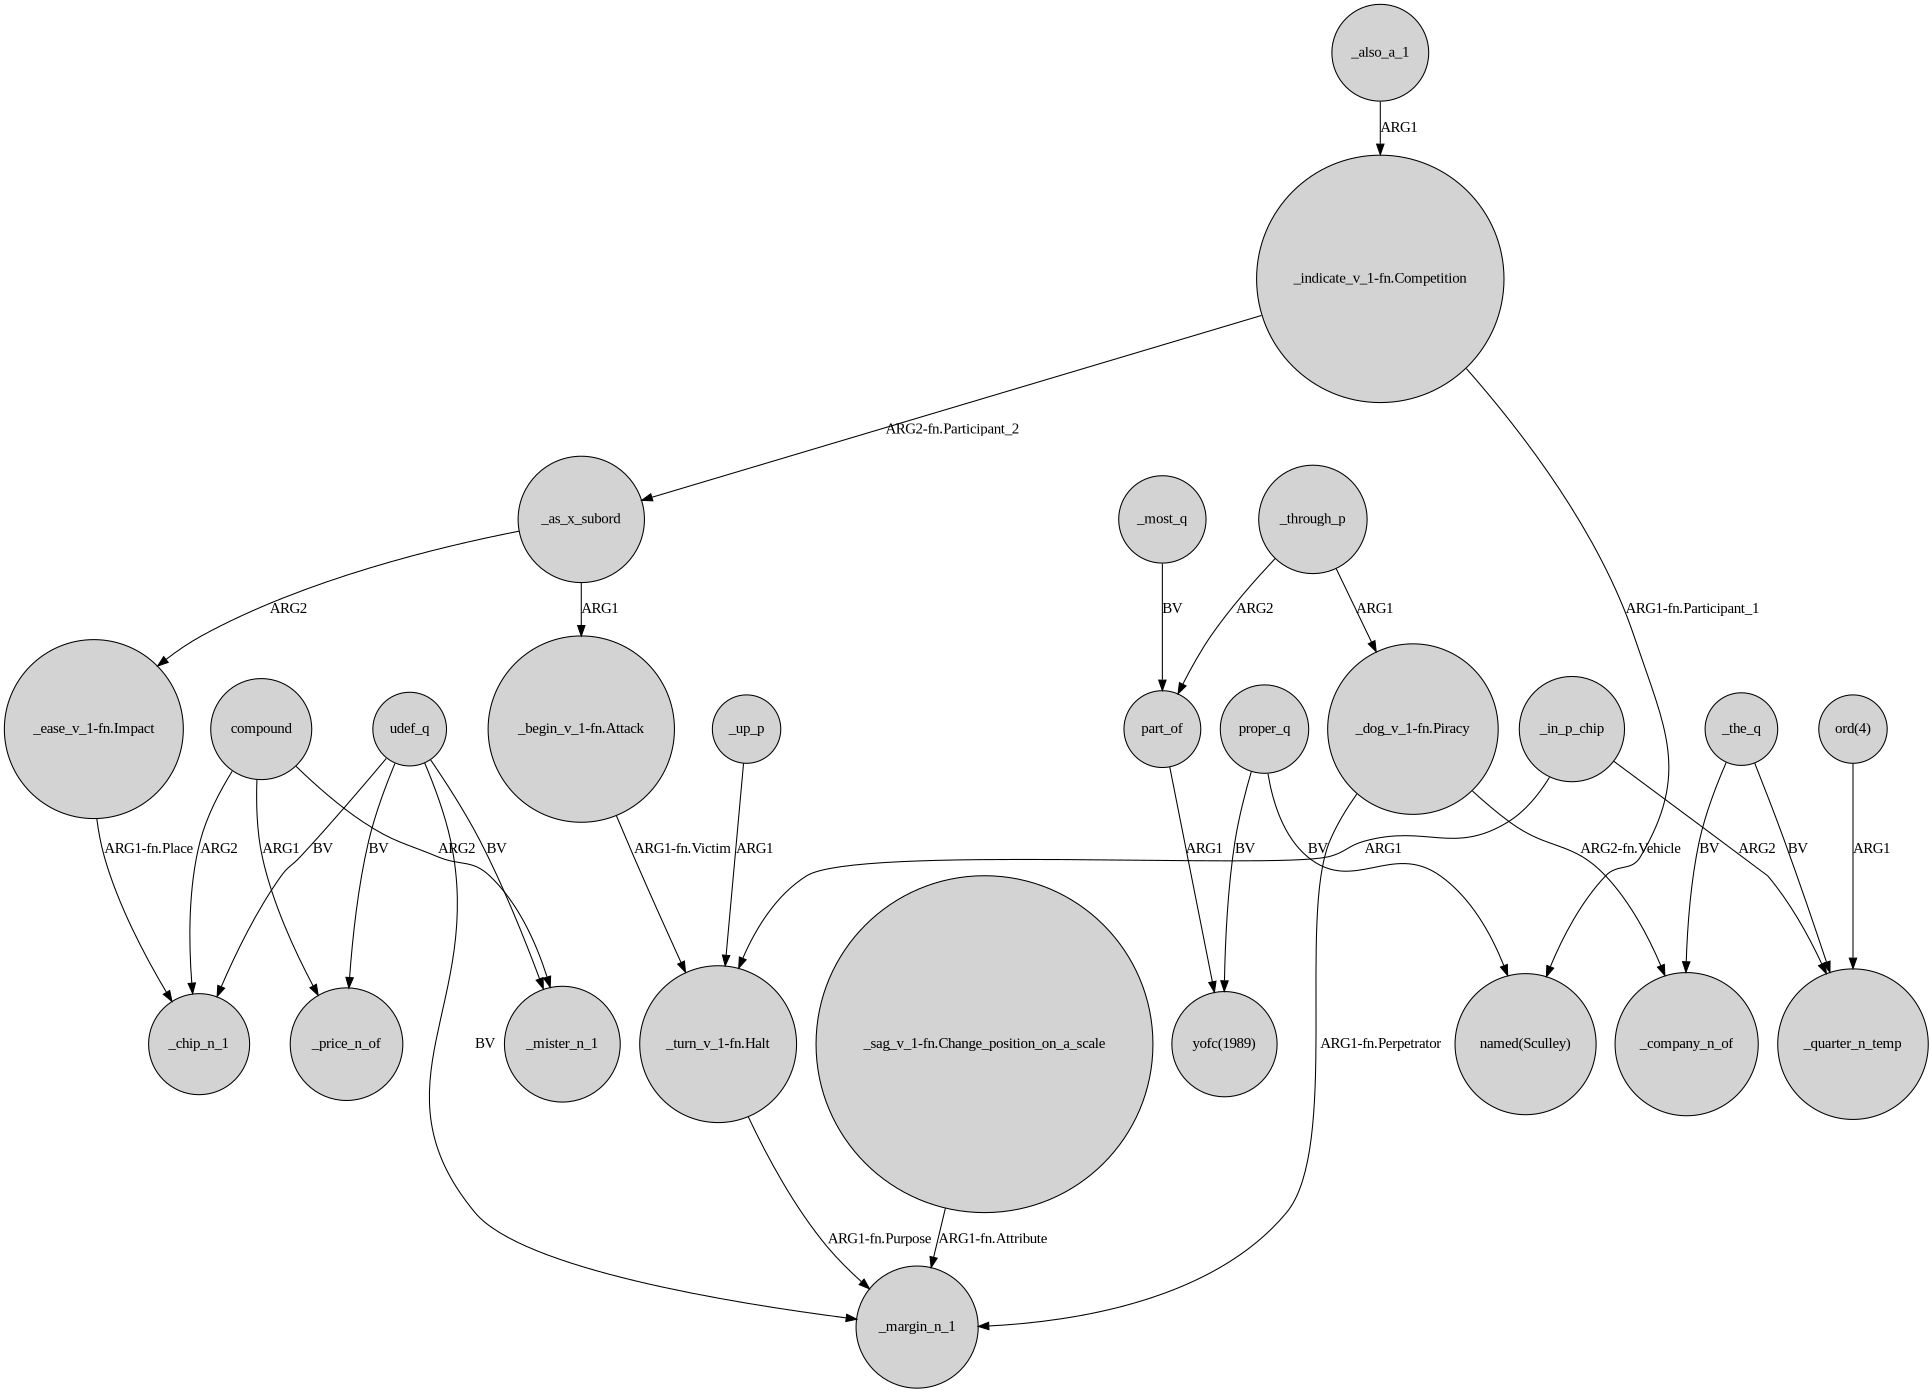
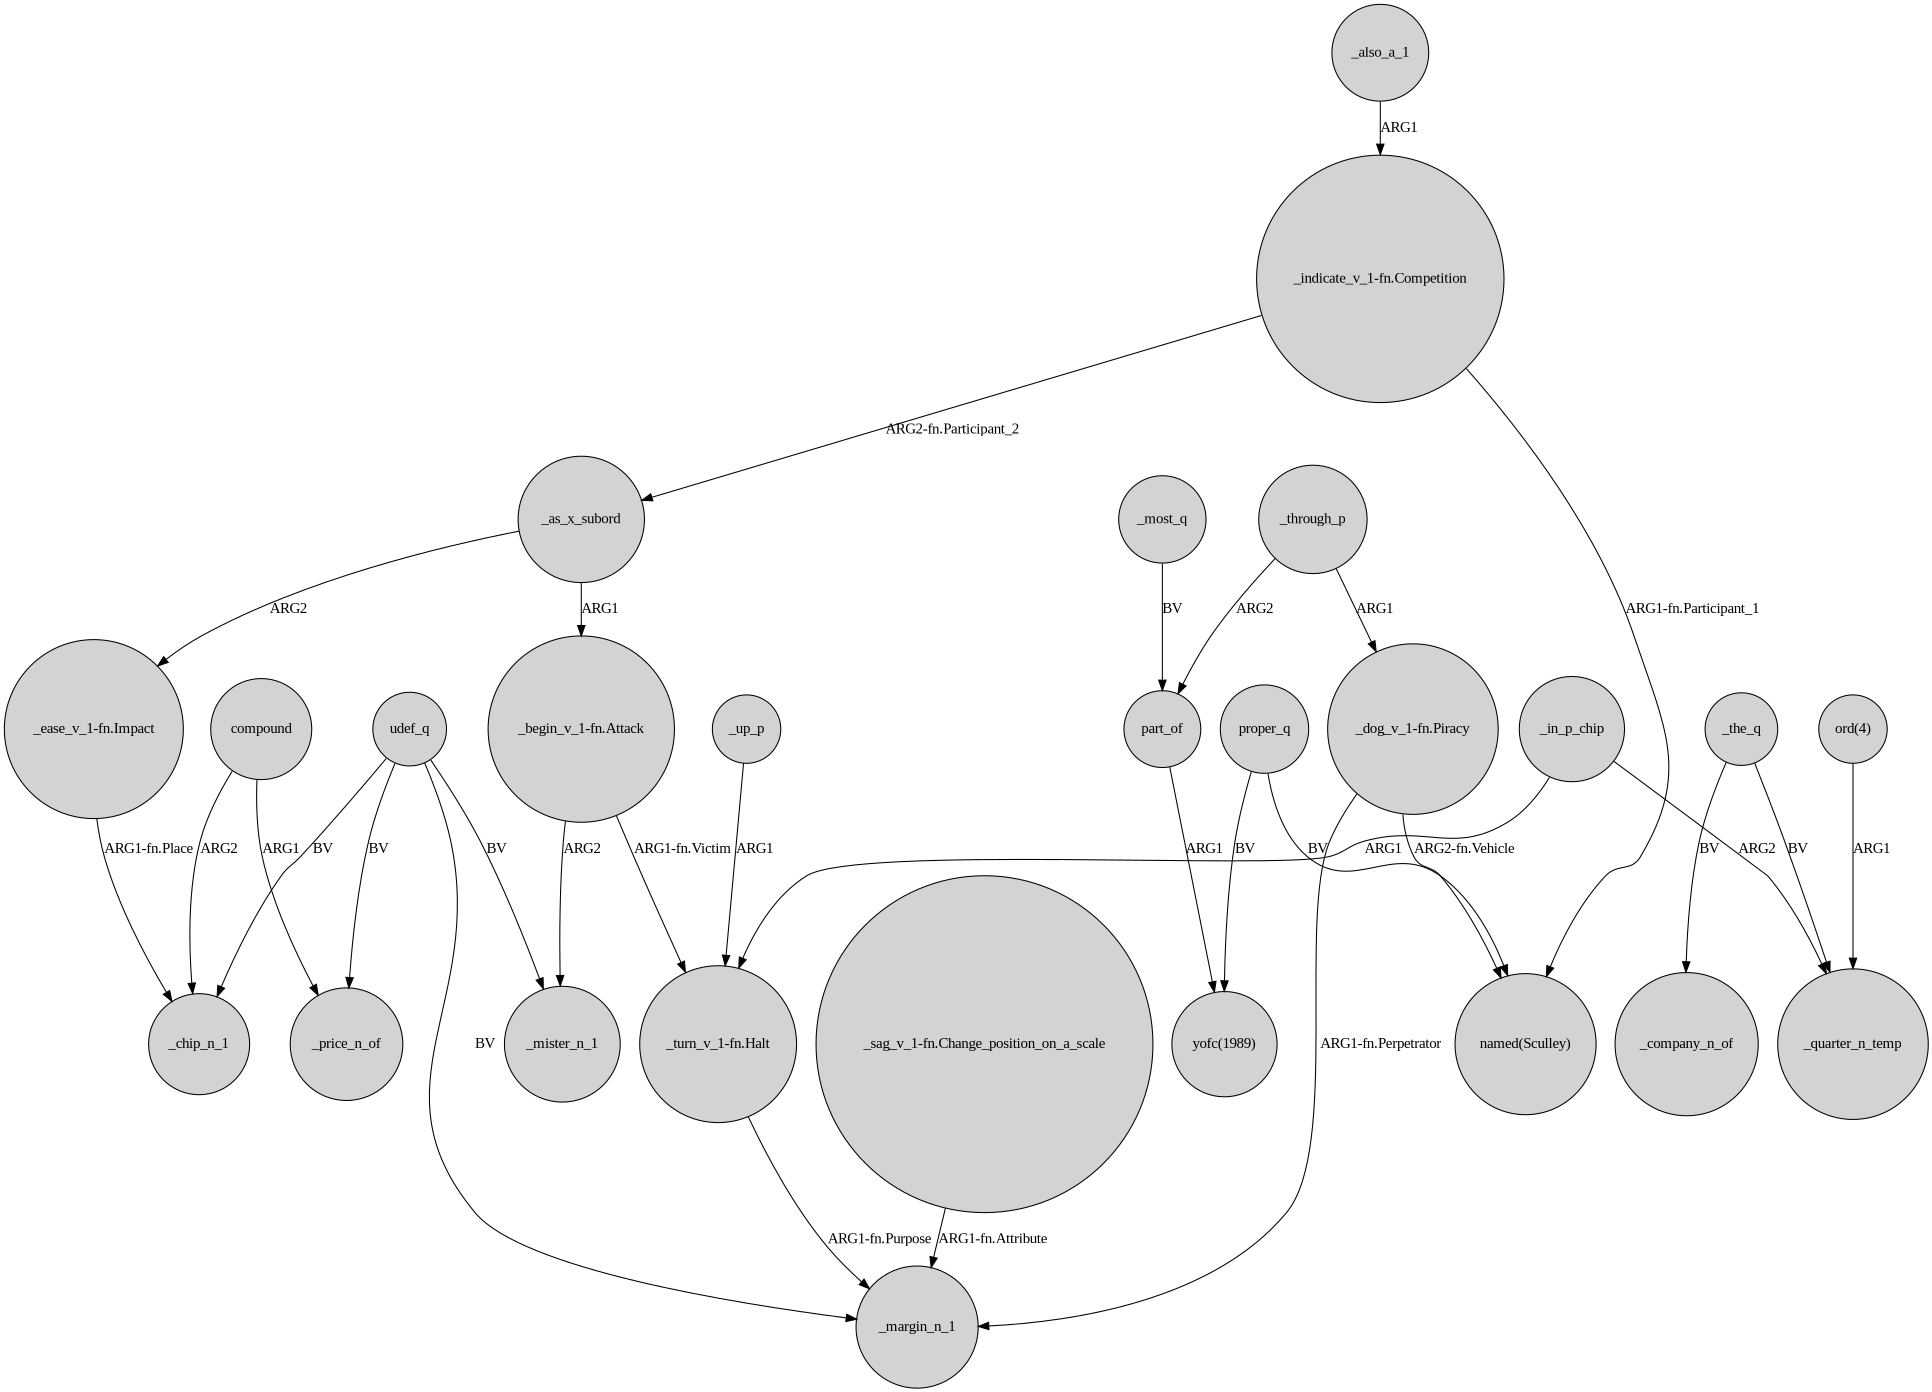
edge "compound" -> "_mister_n_1": now "_begin_v_1-fn.Attack" -> "_mister_n_1"
edge "_dog_v_1-fn.Piracy" -> "_company_n_of": now "_dog_v_1-fn.Piracy" -> "named(Sculley)"
